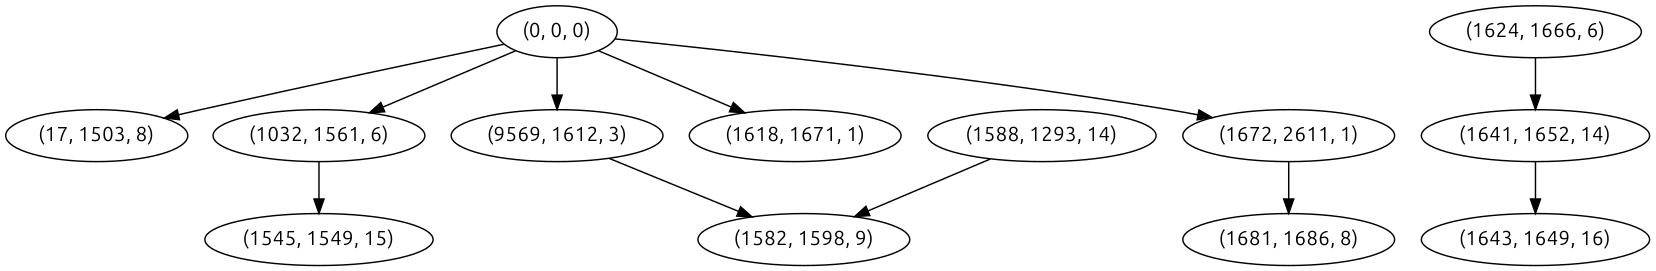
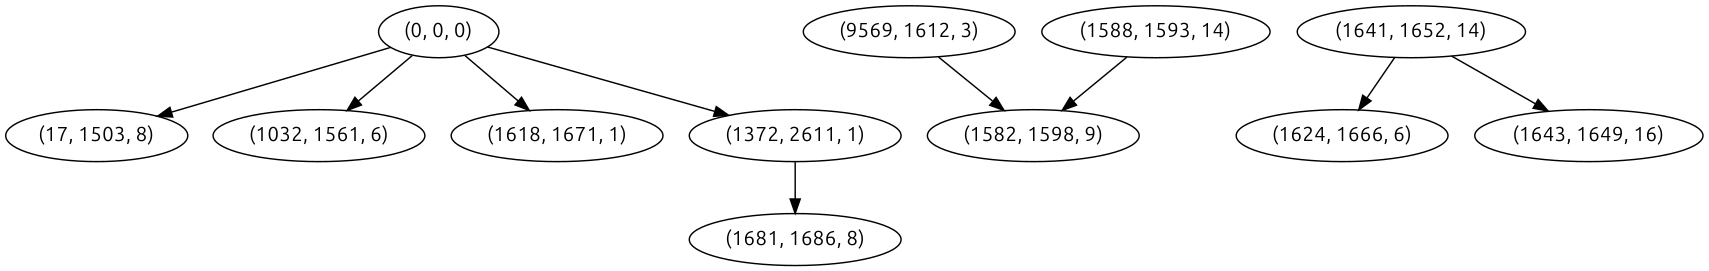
edge "(0, 0, 0)" -> "(9569, 1612, 3)": removed
edge "(1624, 1666, 6)" -> "(1641, 1652, 14)": reversed
node "(1588, 1293, 14)": label "(1588, 1293, 14)" -> "(1588, 1593, 14)"
node "(1672, 2611, 1)": label "(1672, 2611, 1)" -> "(1372, 2611, 1)"
node "(1545, 1549, 15)": removed
